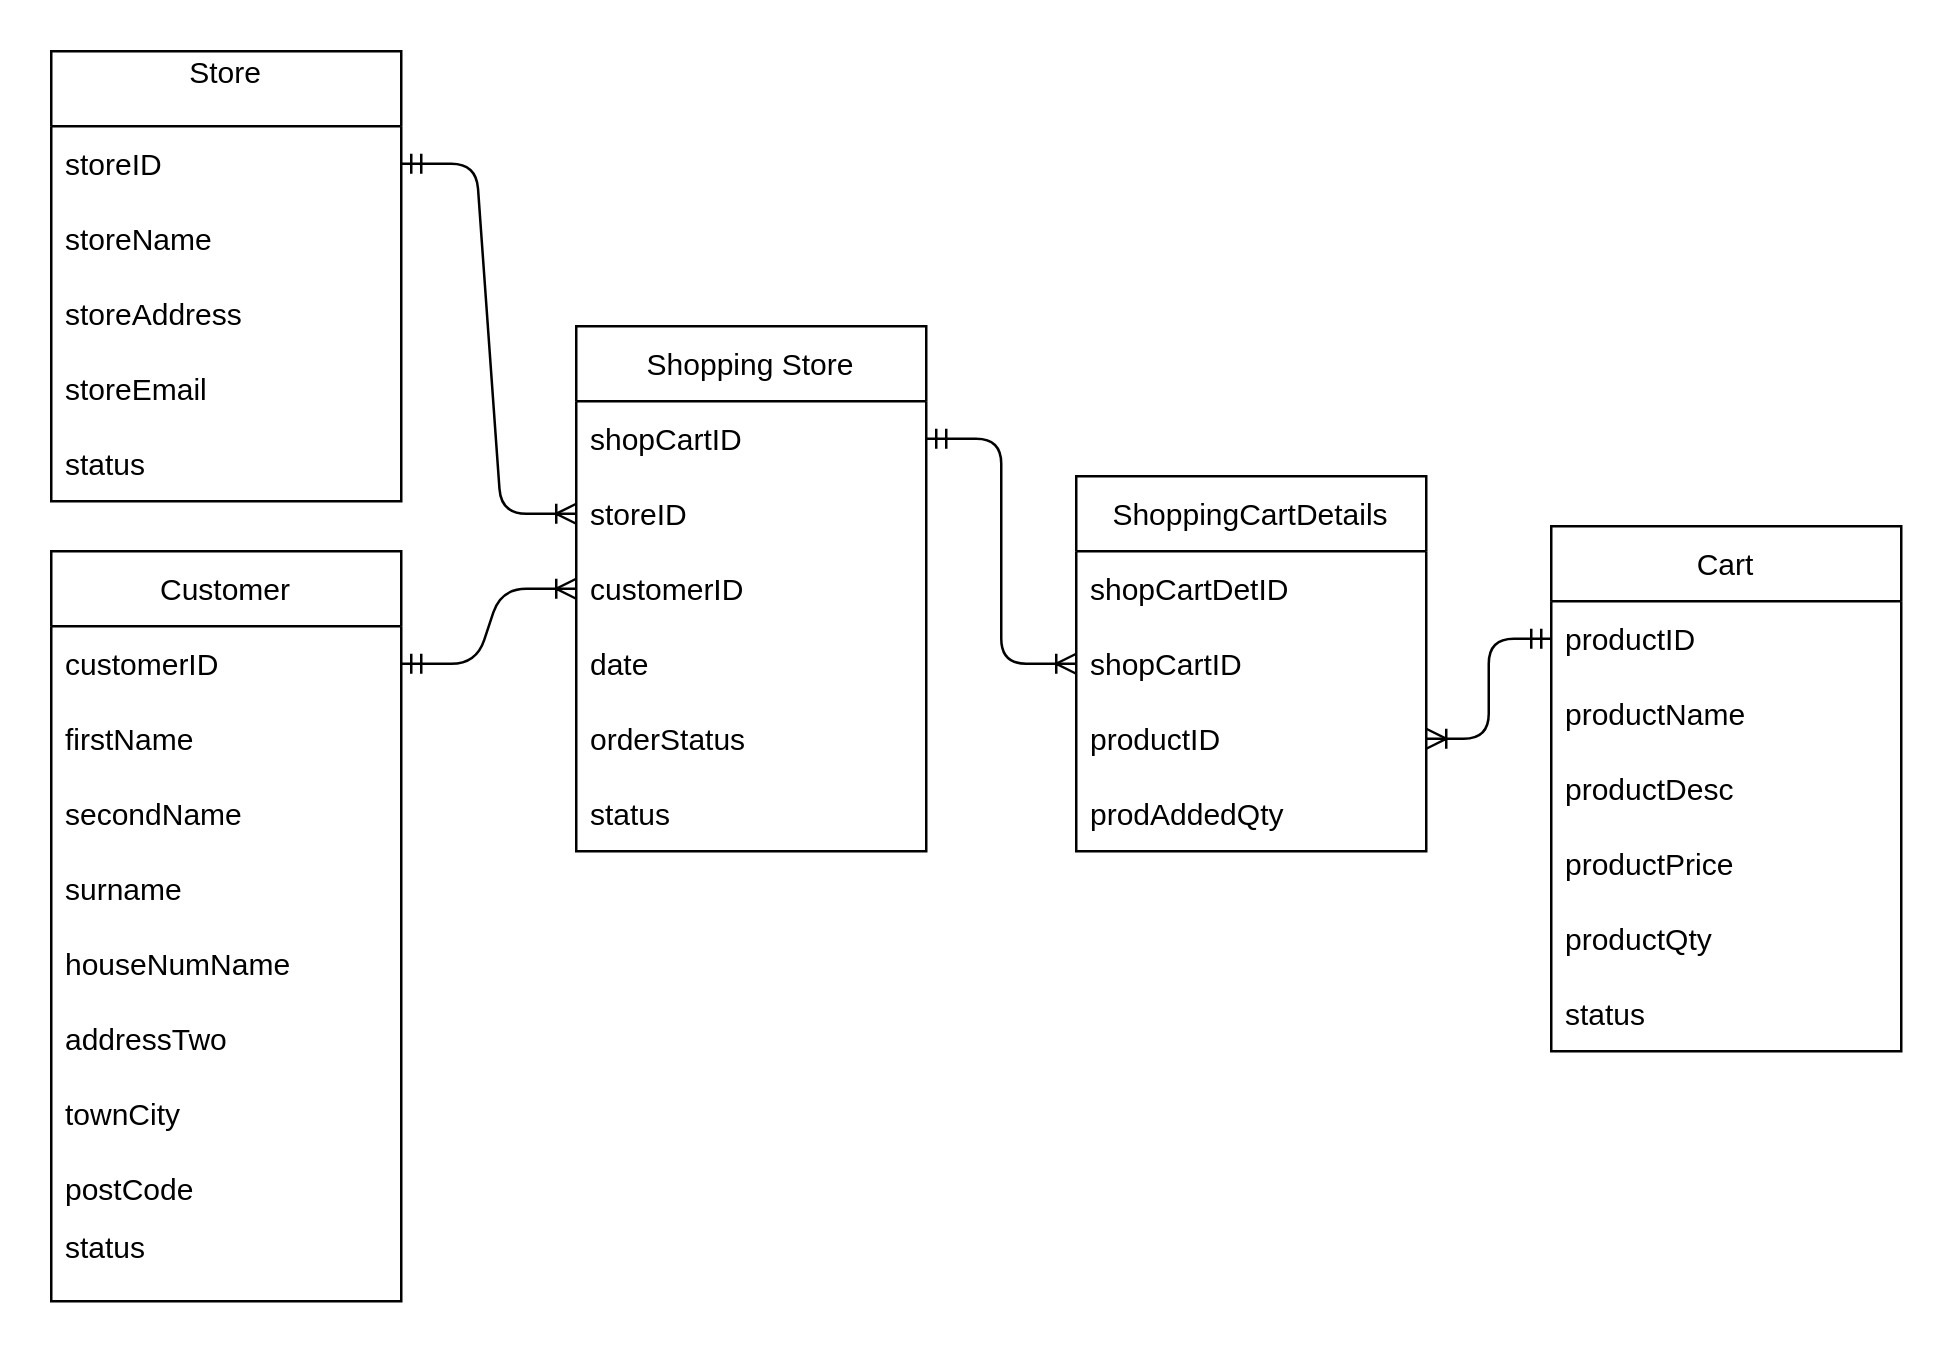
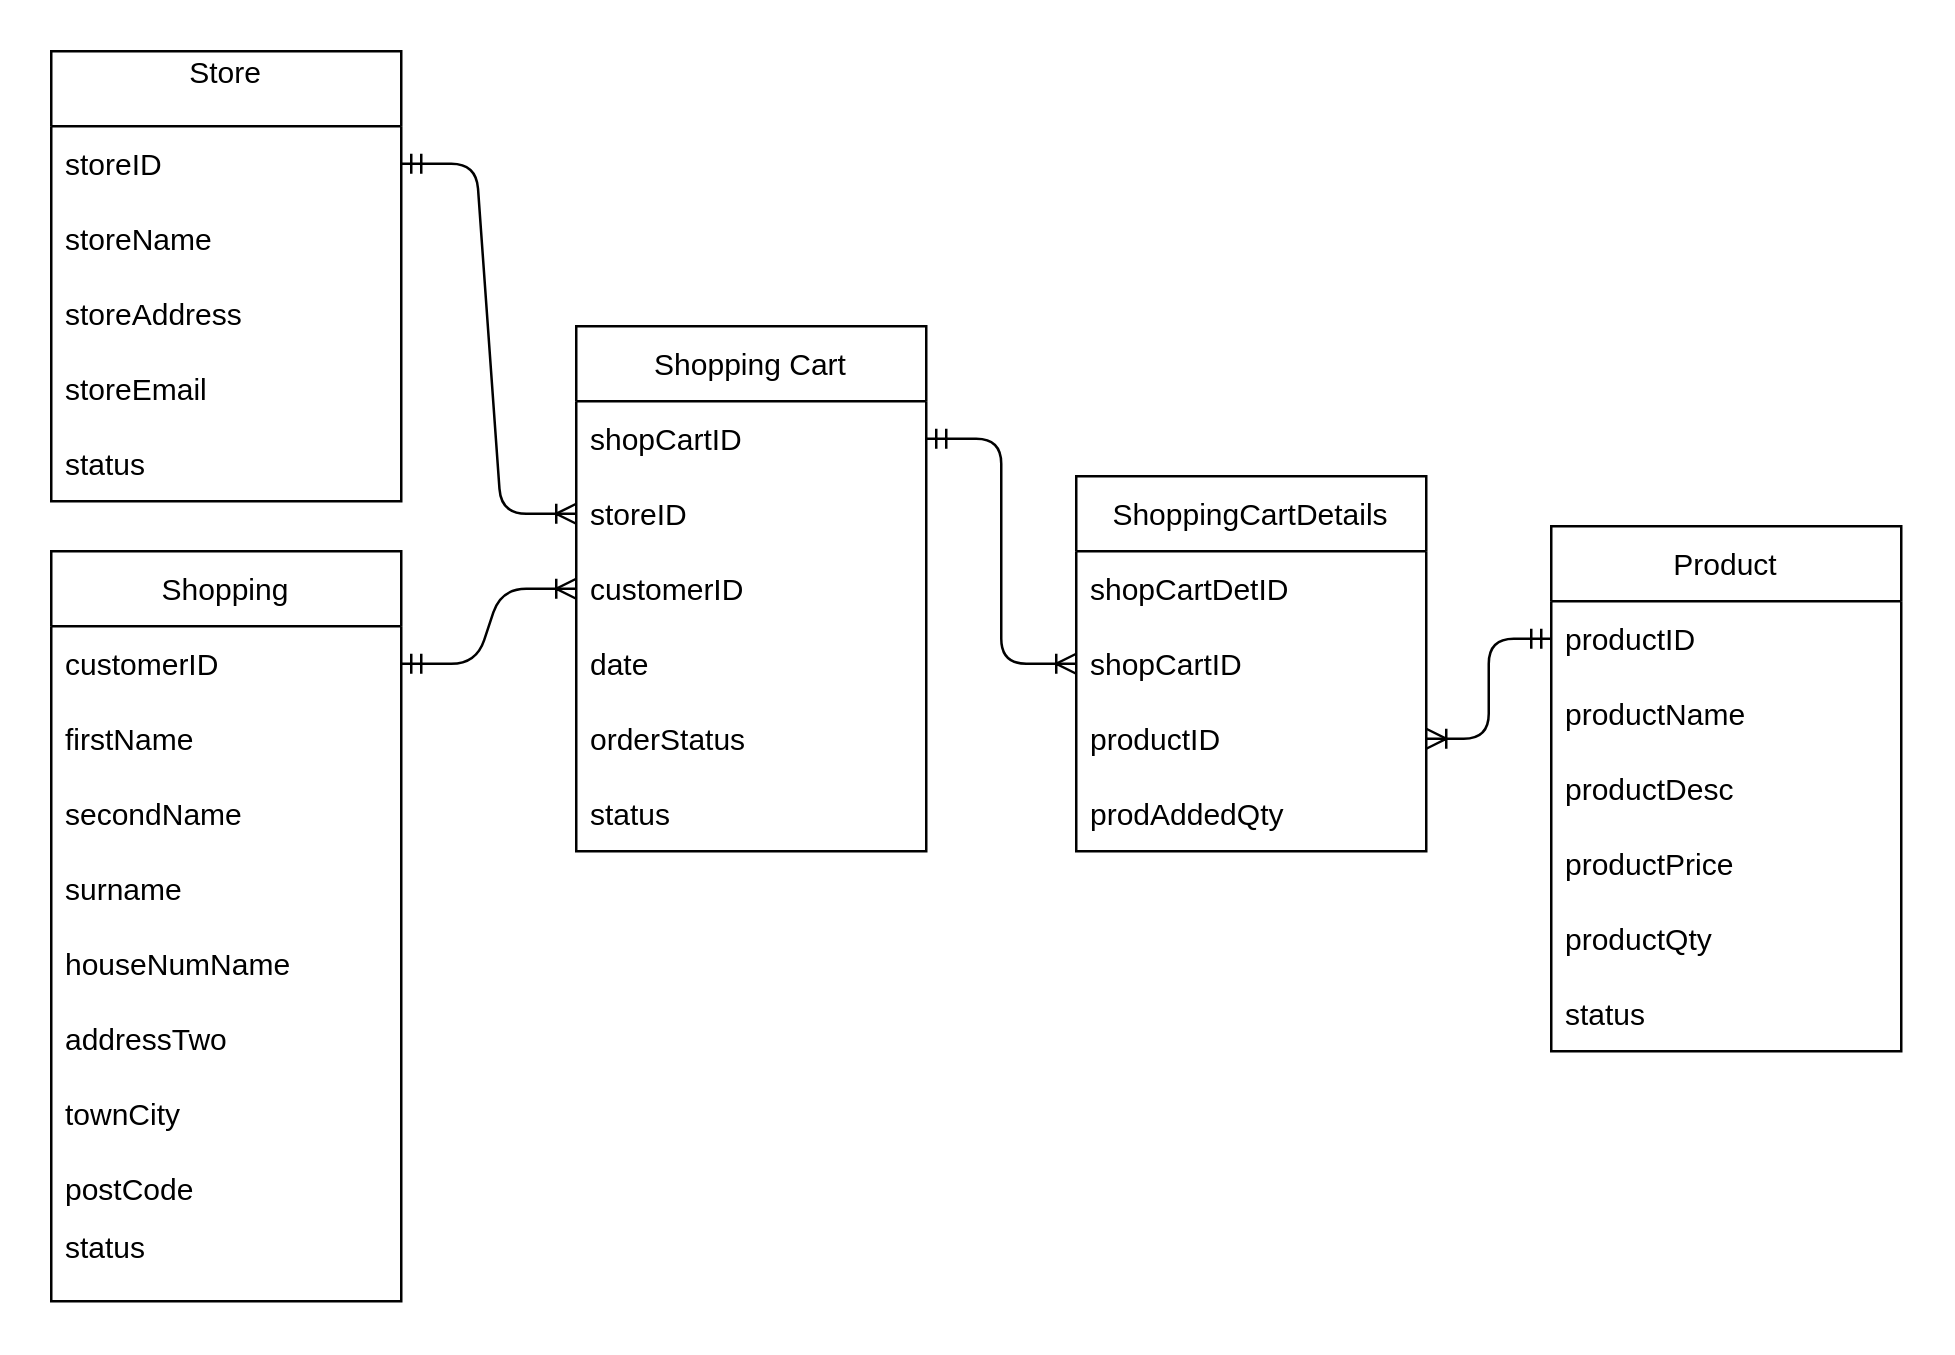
node "Shopping Store": label "Shopping Store" -> "Shopping Cart"
node "Cart": label "Cart" -> "Product"
node "Customer": label "Customer" -> "Shopping"
